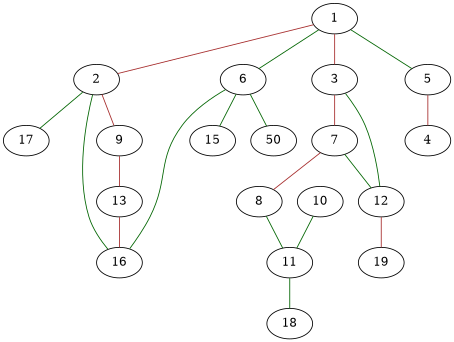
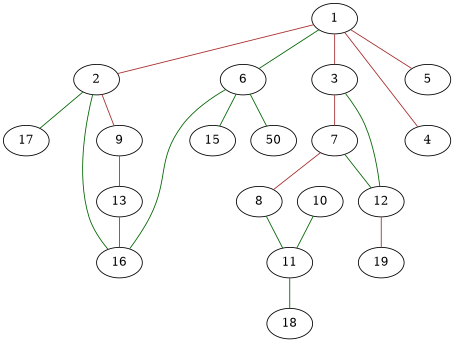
edge "1" -- "5": color darkgreen -> brown
edge "5" -- "4": now "1" -- "4"
